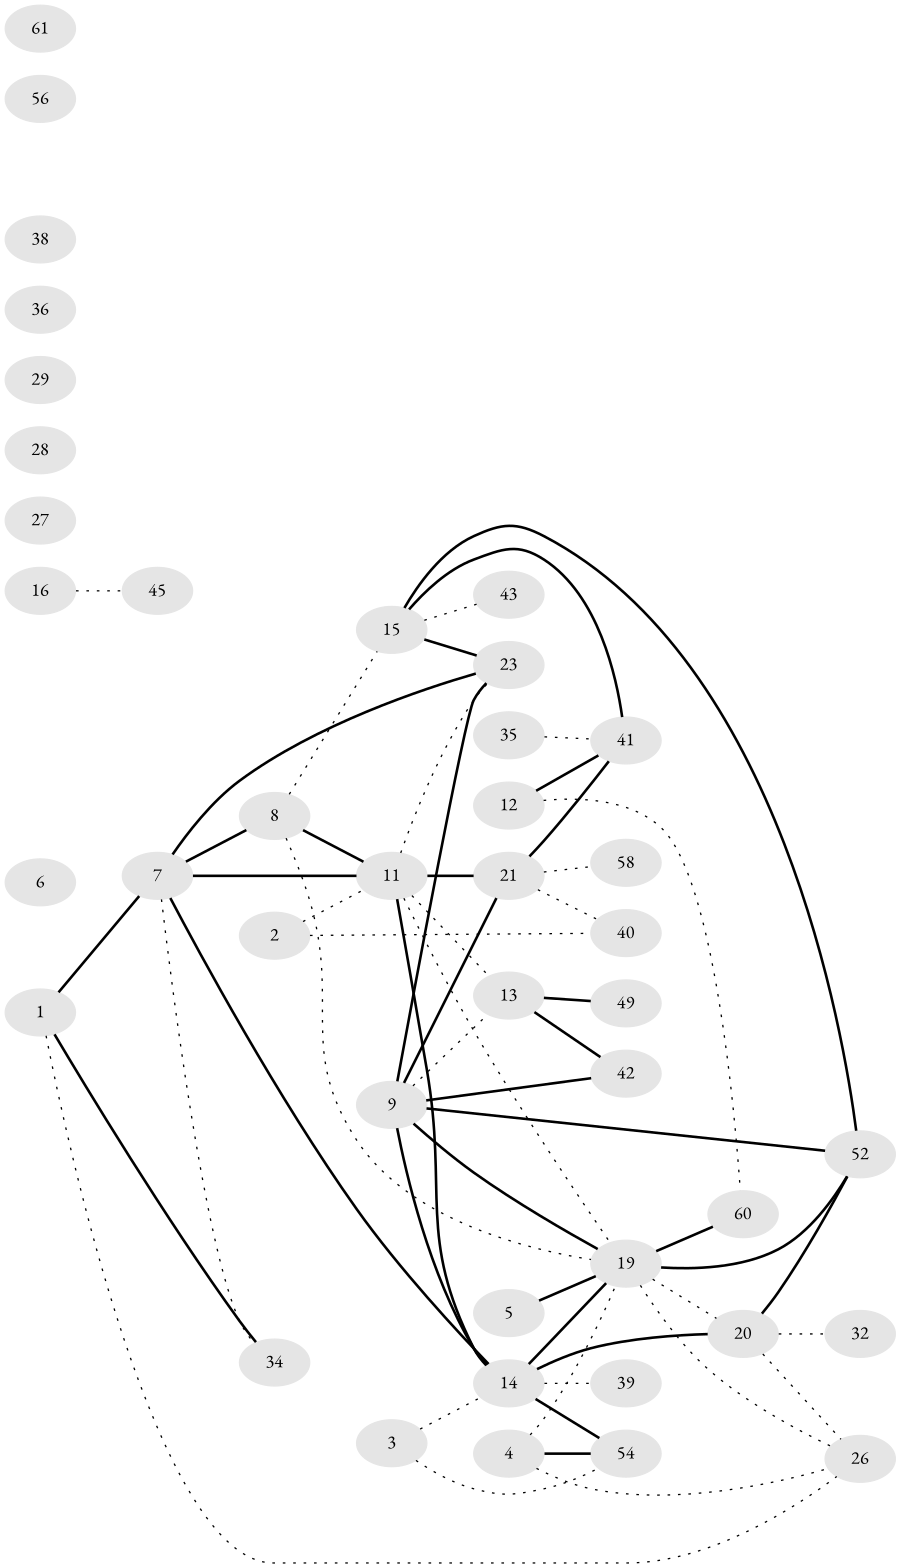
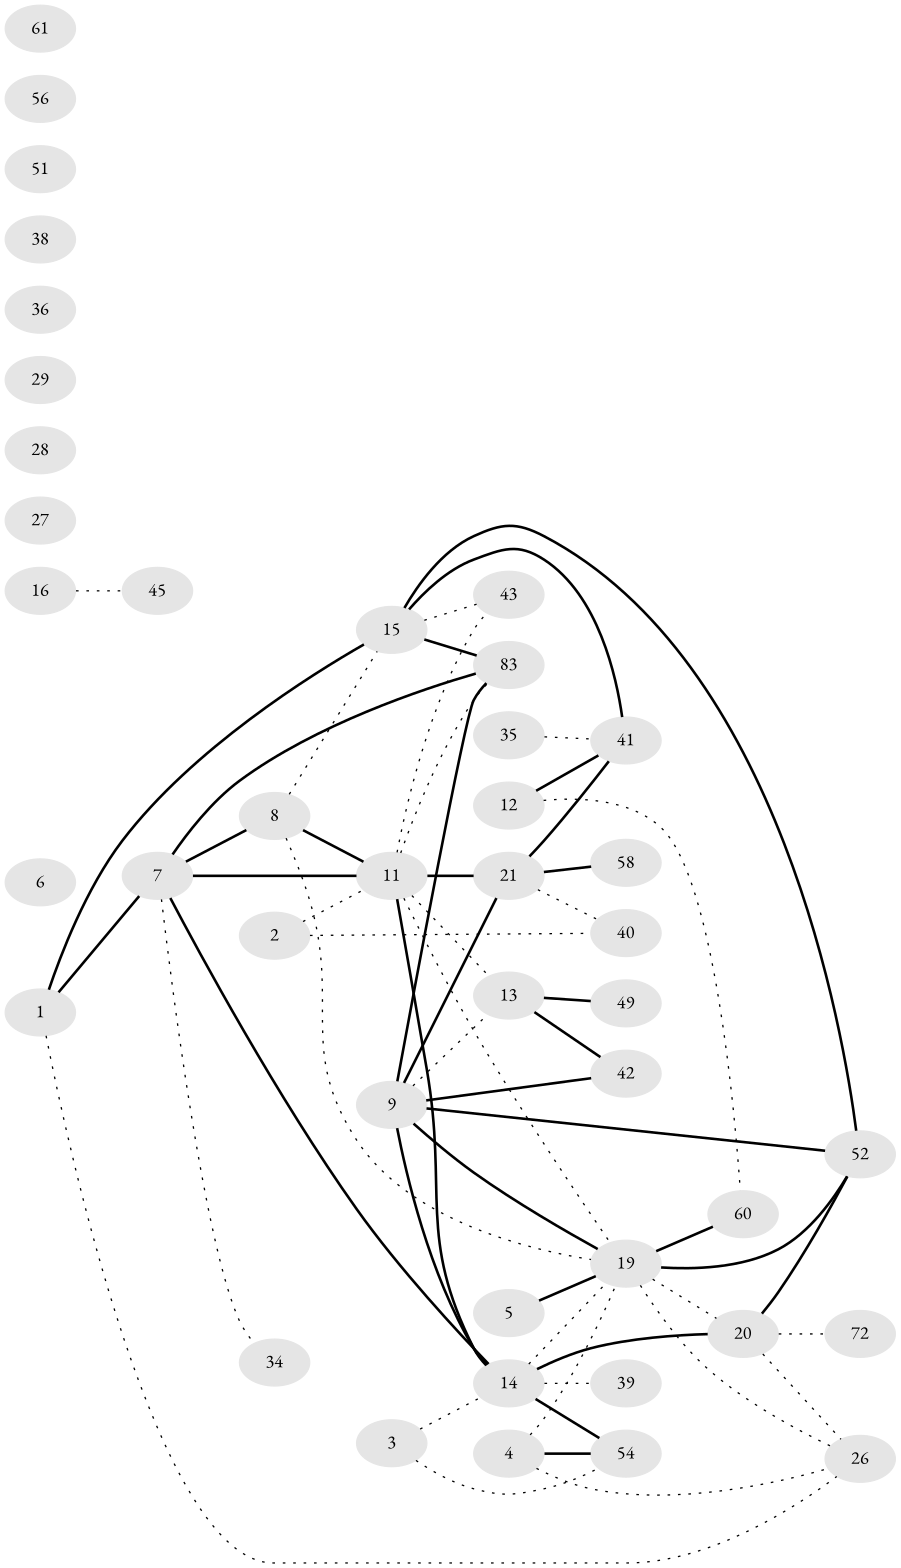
node "51": added
node "23": label "23" -> "83"
edge "43" -- "11": added
edge "58" -- "21": style dotted -> bold
edge "1" -- "34": now "1" -- "15"
edge "19" -- "14": style bold -> dotted
node "32": label "32" -> "72"
